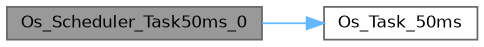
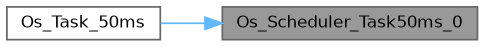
edge "Os_Scheduler_Task50ms_0" -> "Os_Task_50ms": reversed
